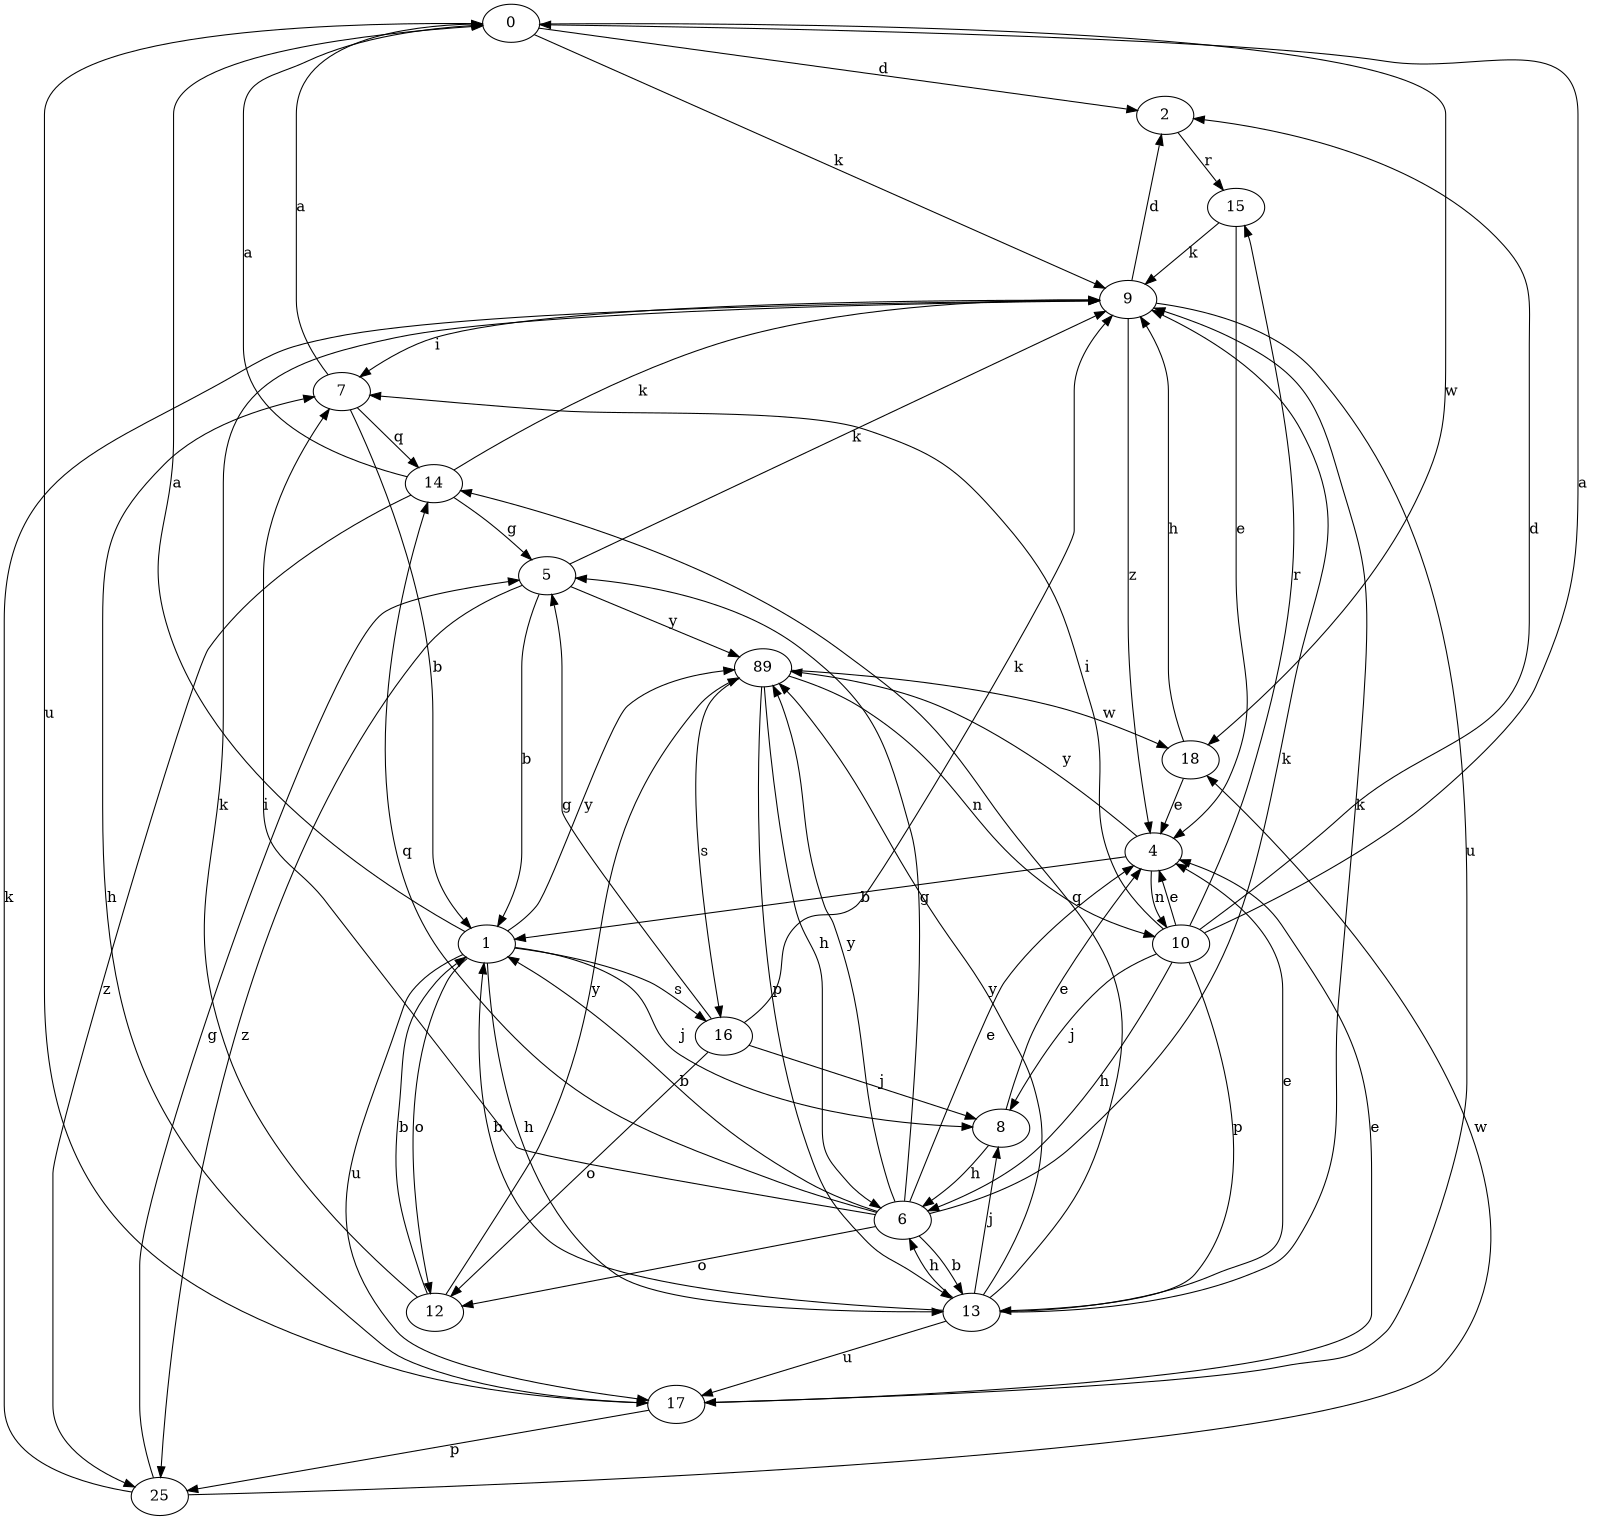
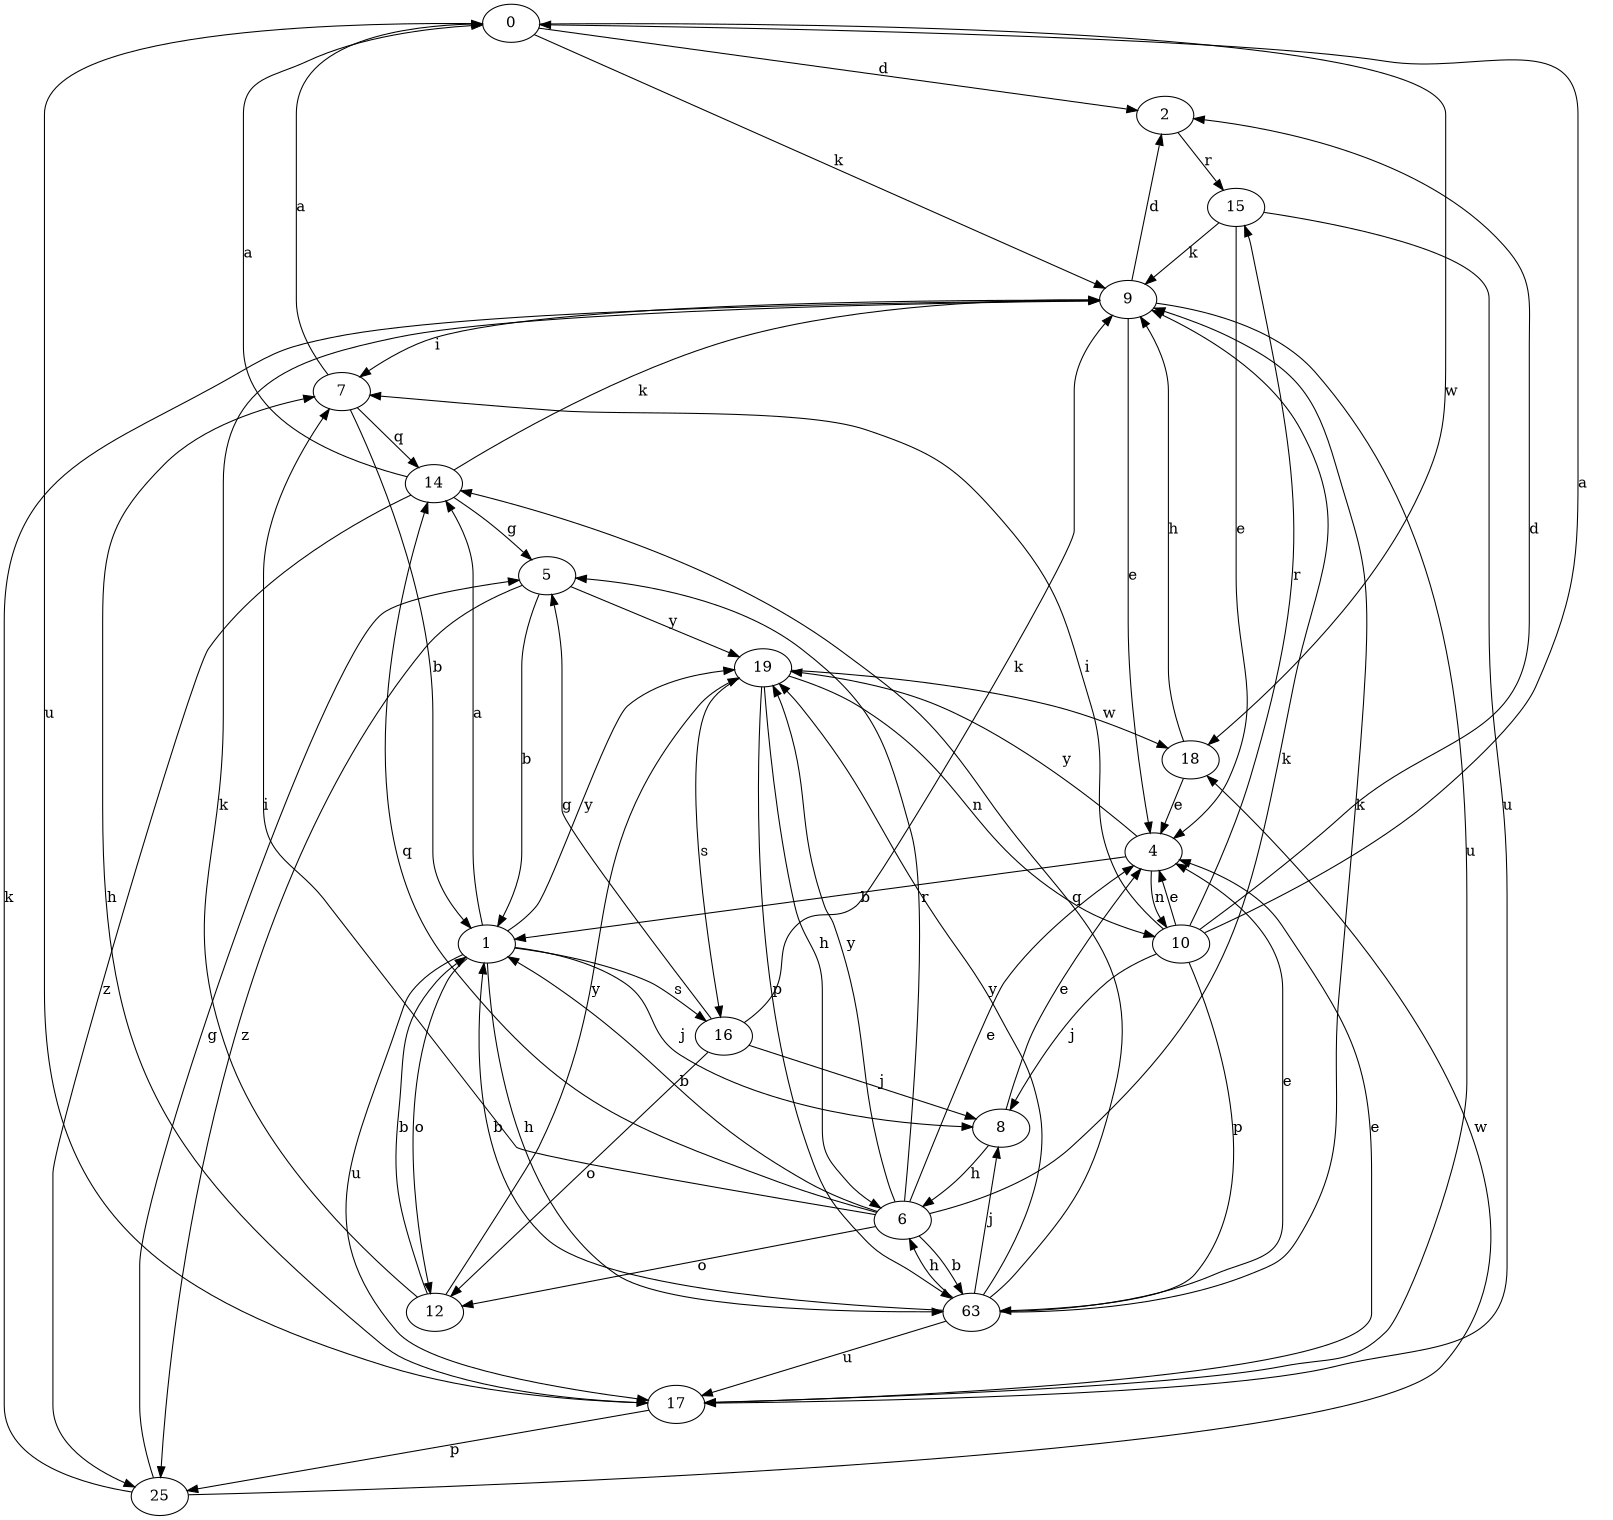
edge "1" -> "0": now "1" -> "14"
edge "5" -> "9": removed, label "k"
edge "9" -> "4": label "z" -> "e"
node "89": label "89" -> "19"
edge "6" -> "5": label "g" -> "r"
edge "15" -> "17": added, label "u"
edge "10" -> "6": removed, label "h"
node "13": label "13" -> "63"
